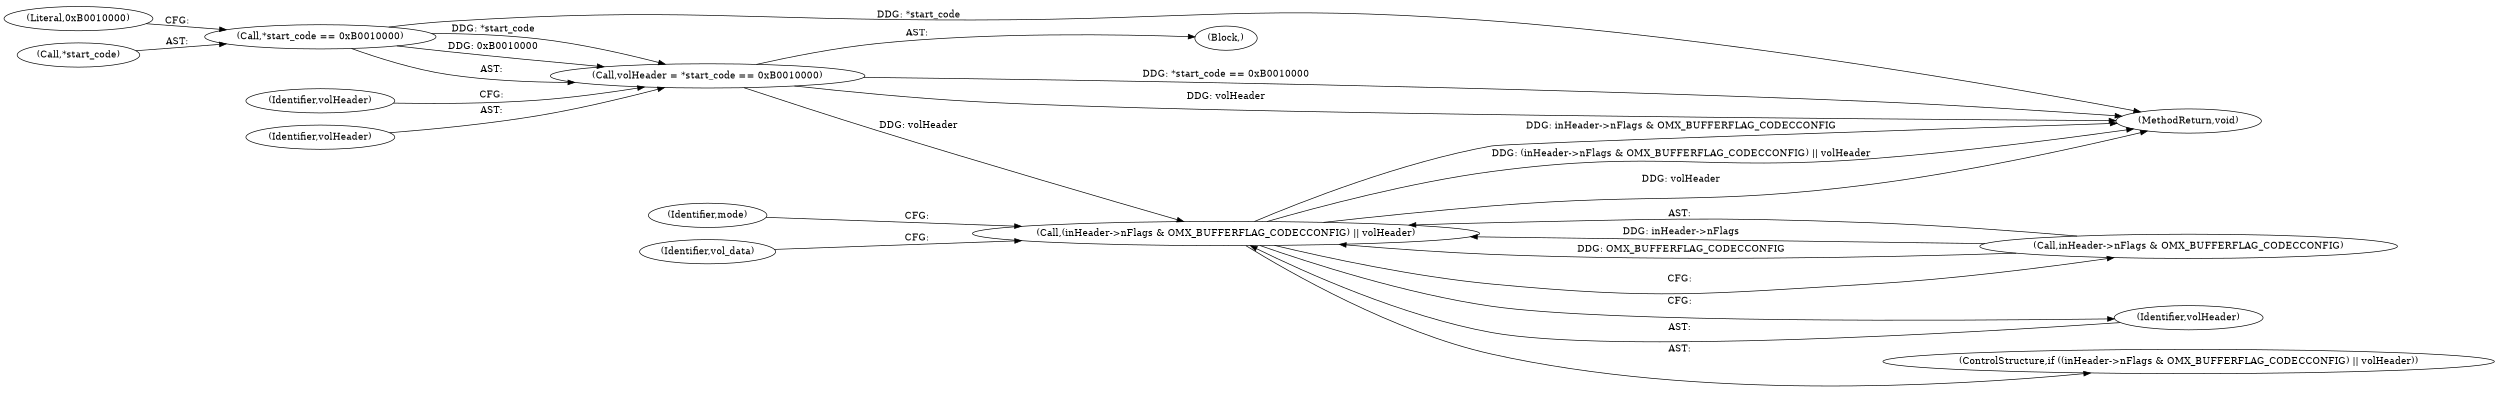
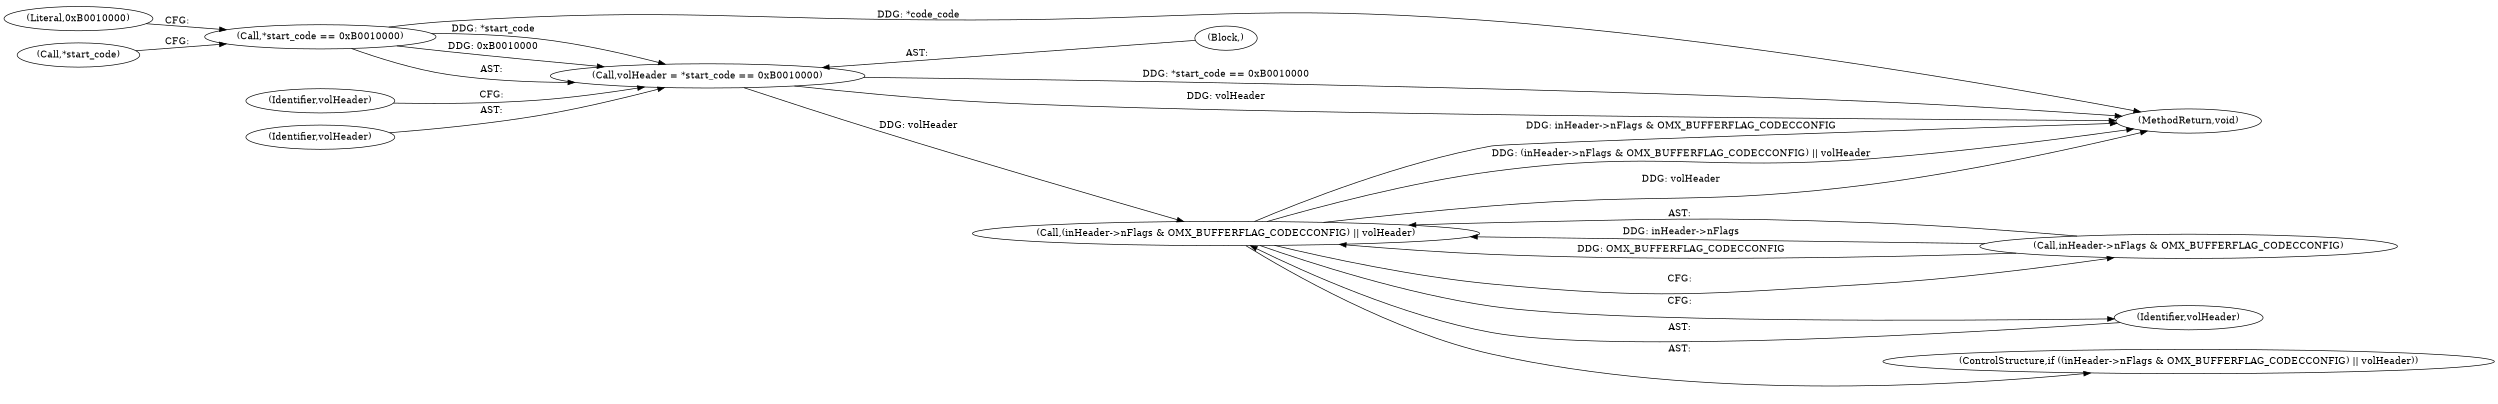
edge "(Call,*start_code == 0xB0010000)" -> "(MethodReturn,void)": label "DDG: *start_code" -> "DDG: *code_code"
edge "(Call,volHeader = *start_code == 0xB0010000)" -> "(Block,)": reversed
edge "(Call,*start_code)" -> "(Call,*start_code == 0xB0010000)": label "AST: " -> "CFG: "
node "(Identifier,mode)": removed
node "(Identifier,vol_data)": removed
